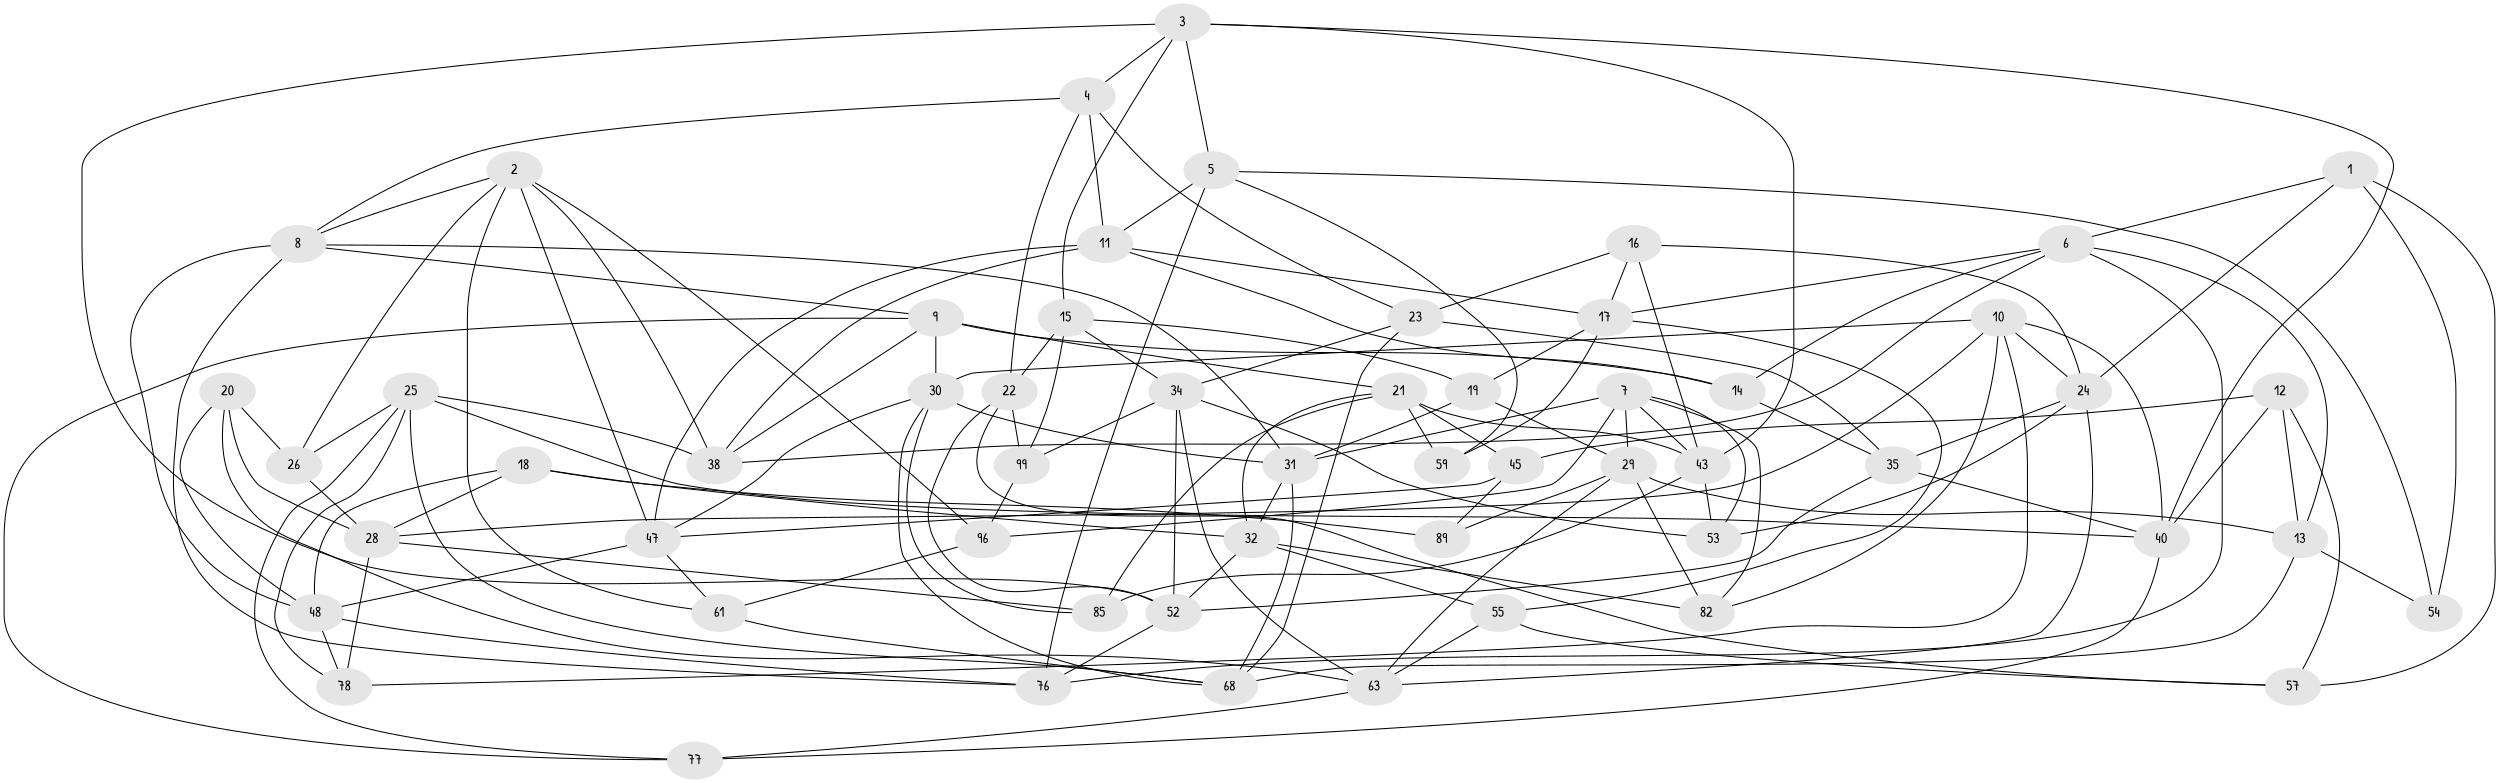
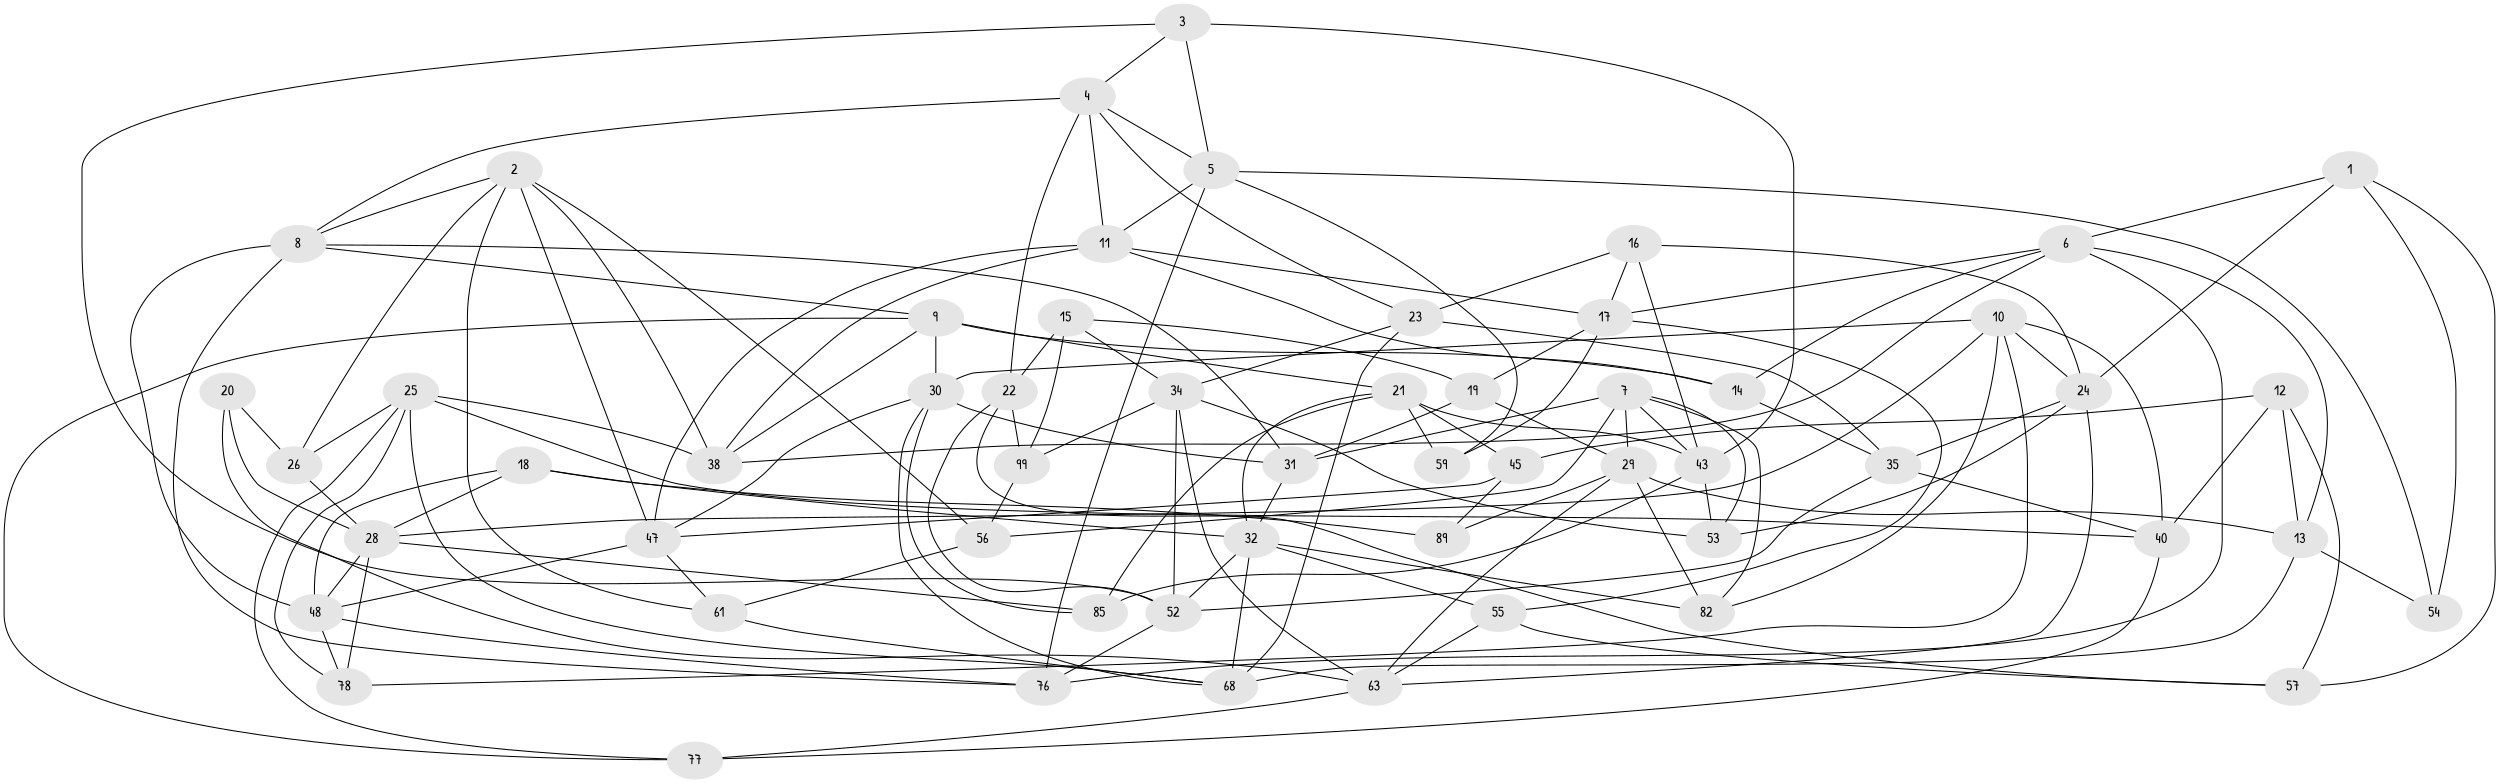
edge "3" -- "40": removed
edge "4" -- "5": added
edge "3" -- "15": removed
edge "20" -- "48": now "28" -- "48"
node "96": label "96" -> "56"
edge "31" -- "68": now "32" -- "68"
